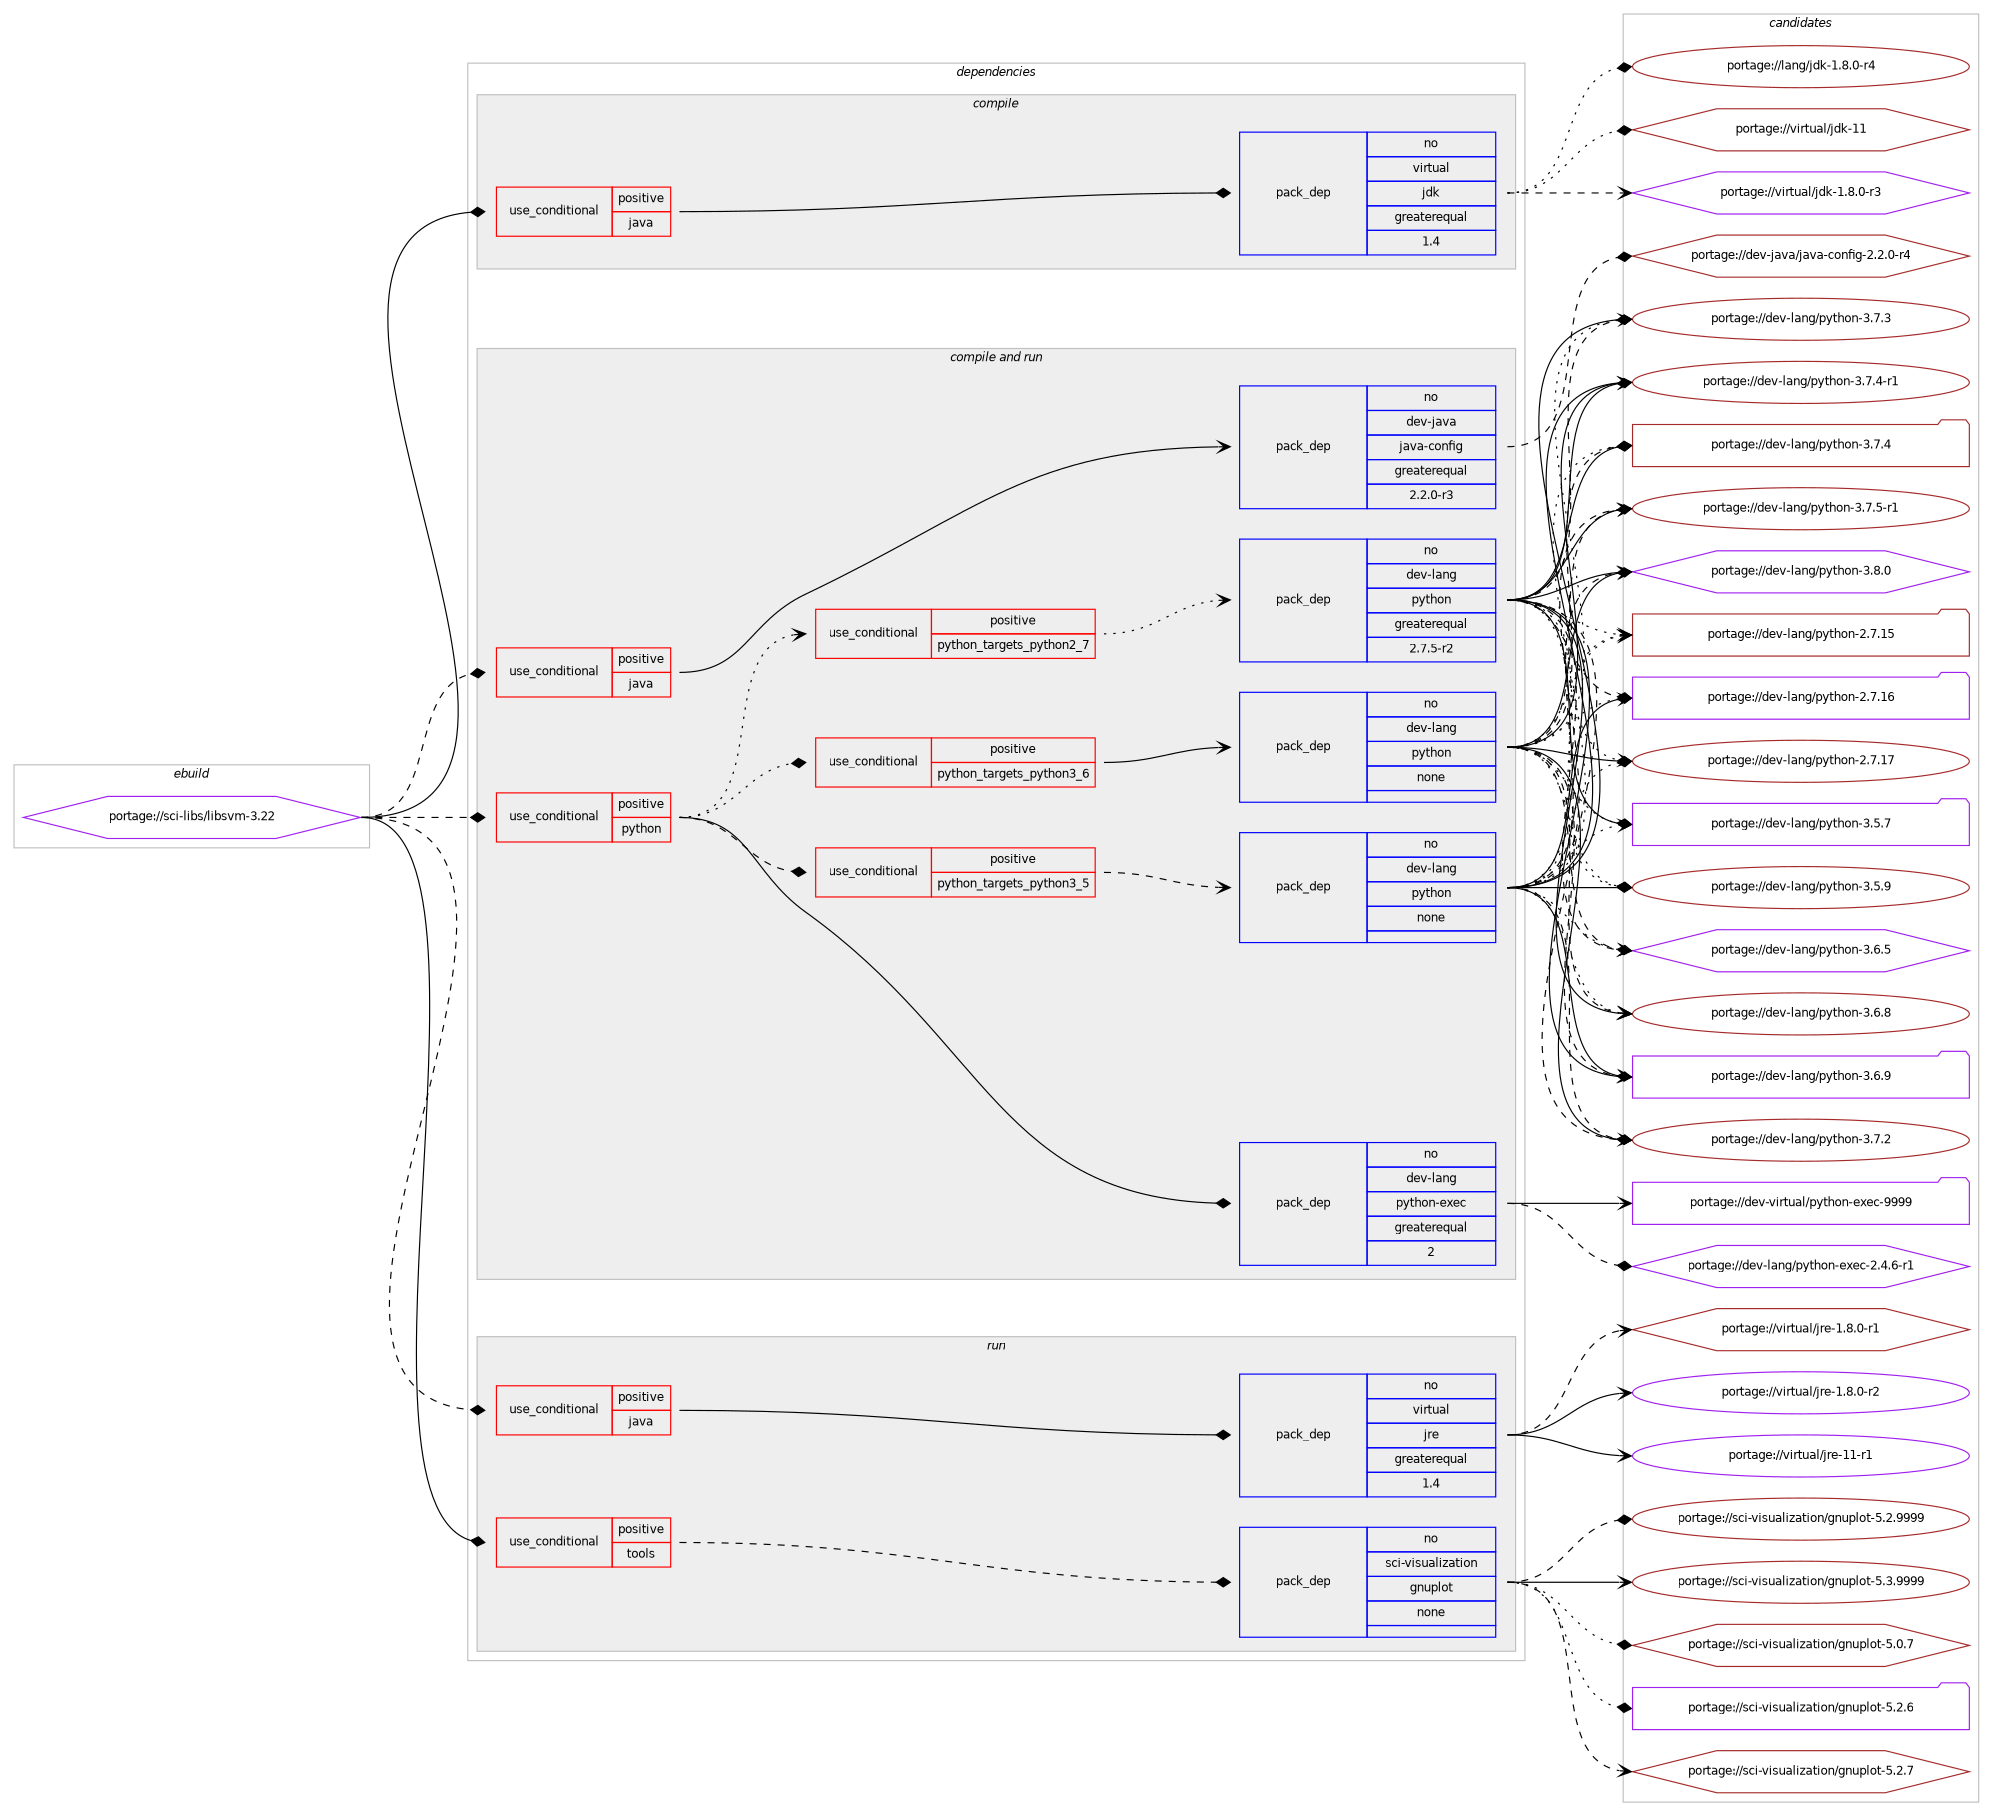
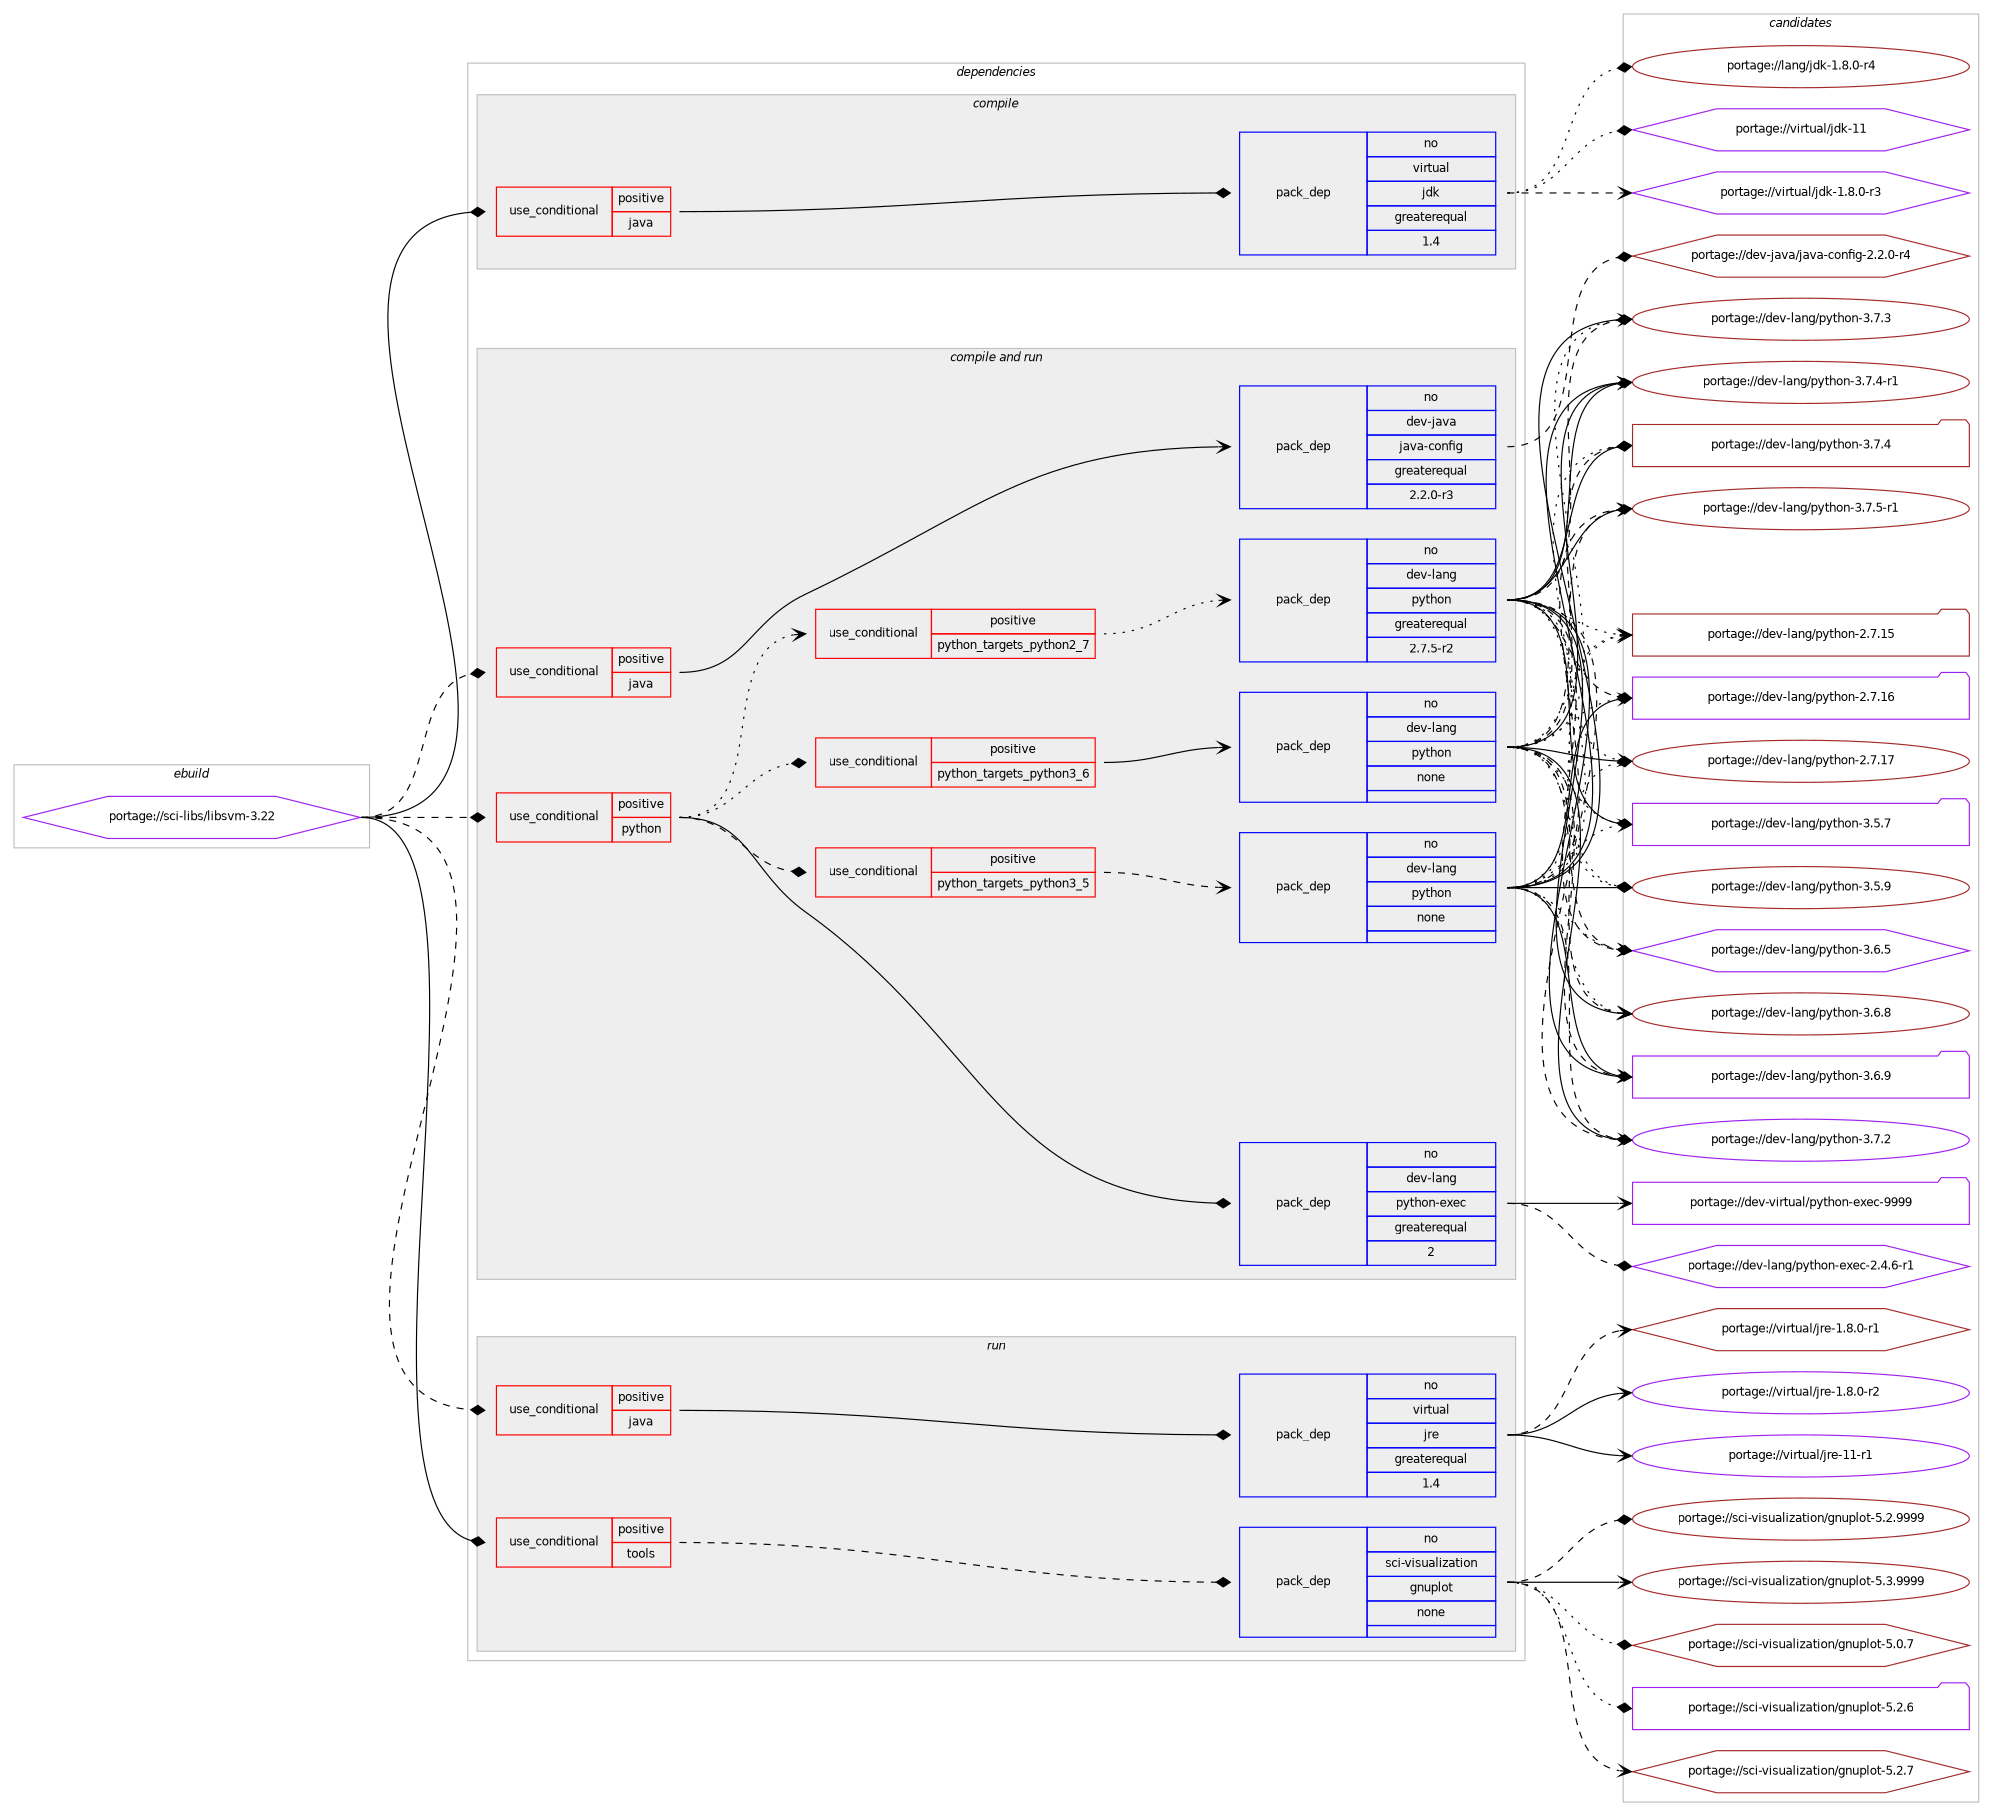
node "portage://virtual/jdk-11": color brown -> purple
node "portage://dev-lang/python-3.8.0": removed
node "portage://dev-lang/python-3.7.2": color brown -> purple
